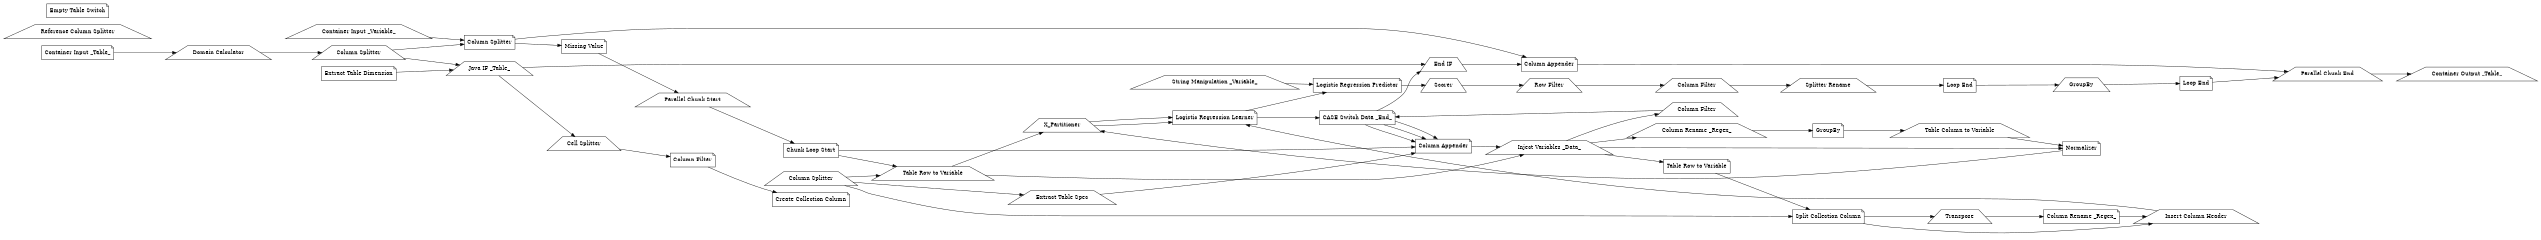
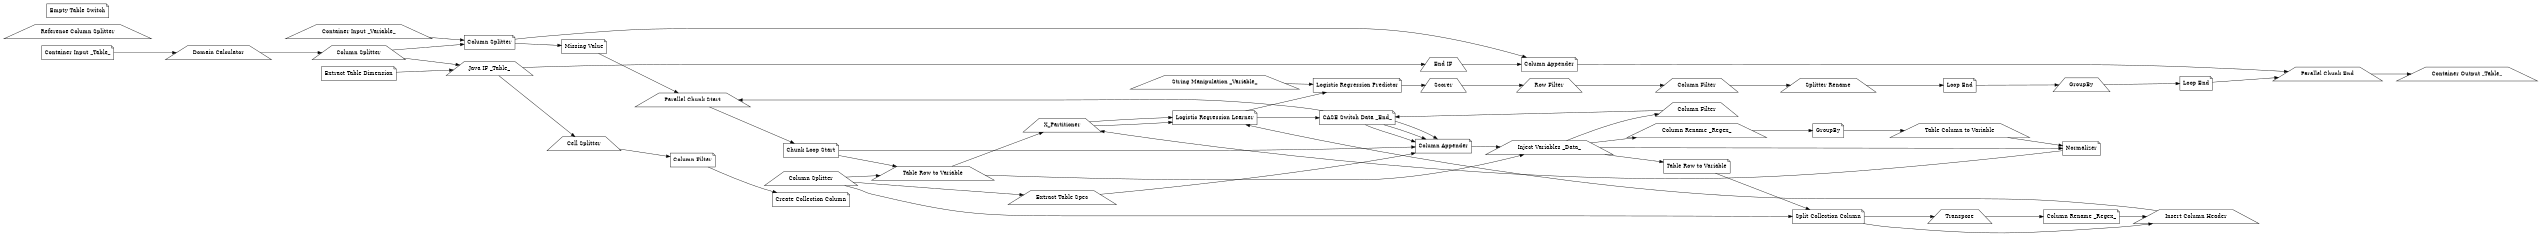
edge "CASE Switch Data _End_" -> "End IF": now "CASE Switch Data _End_" -> "Parallel Chunk Start"
